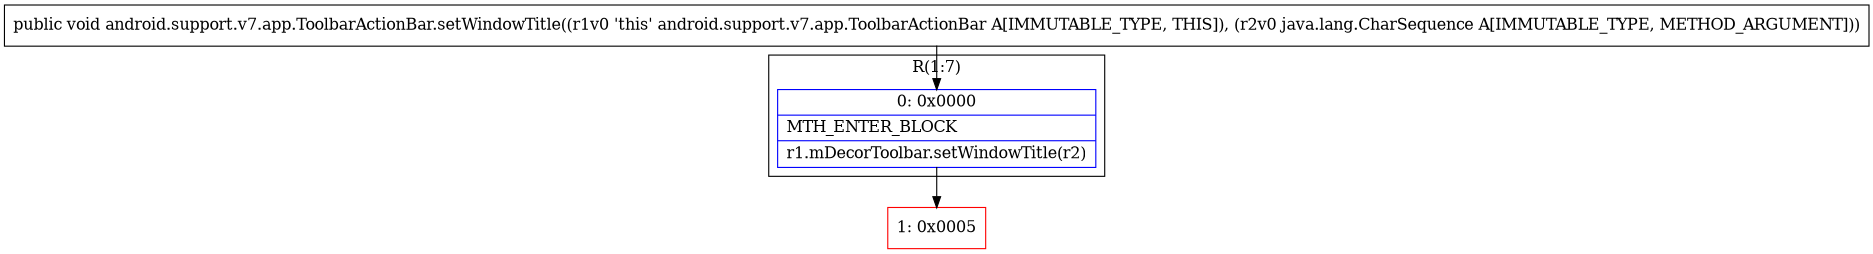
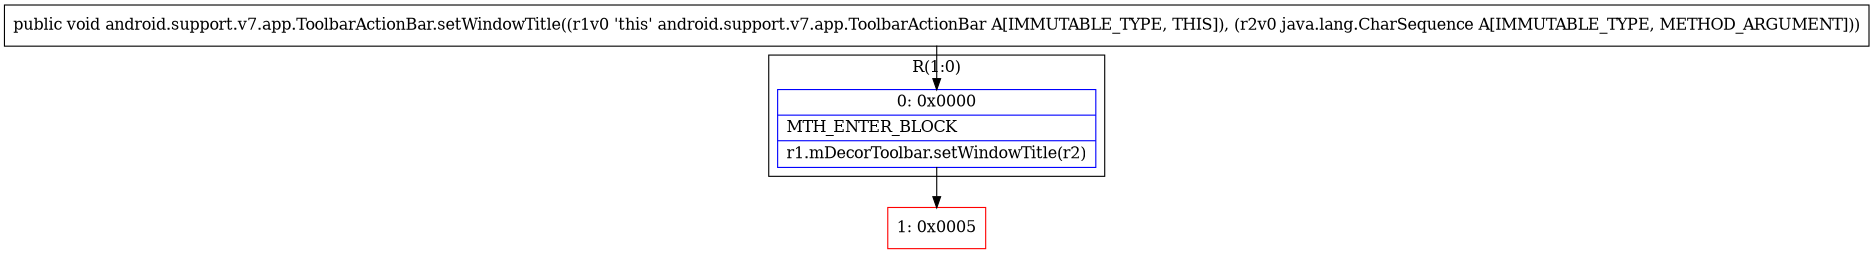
cluster "R(1:7)": label "R(1:7)" -> "R(1:0)"
